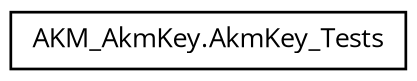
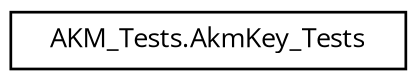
node "AKM_AkmKey.AkmKey_Tests": label "AKM_AkmKey.AkmKey_Tests" -> "AKM_Tests.AkmKey_Tests"
